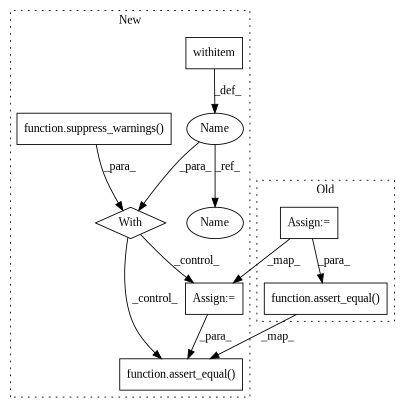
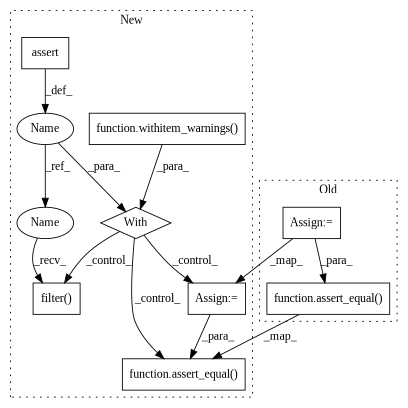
node "withitem": label "withitem" -> "assert"
node "function.suppress_warnings()": label "function.suppress_warnings()" -> "function.withitem_warnings()"
node "filter()": added
